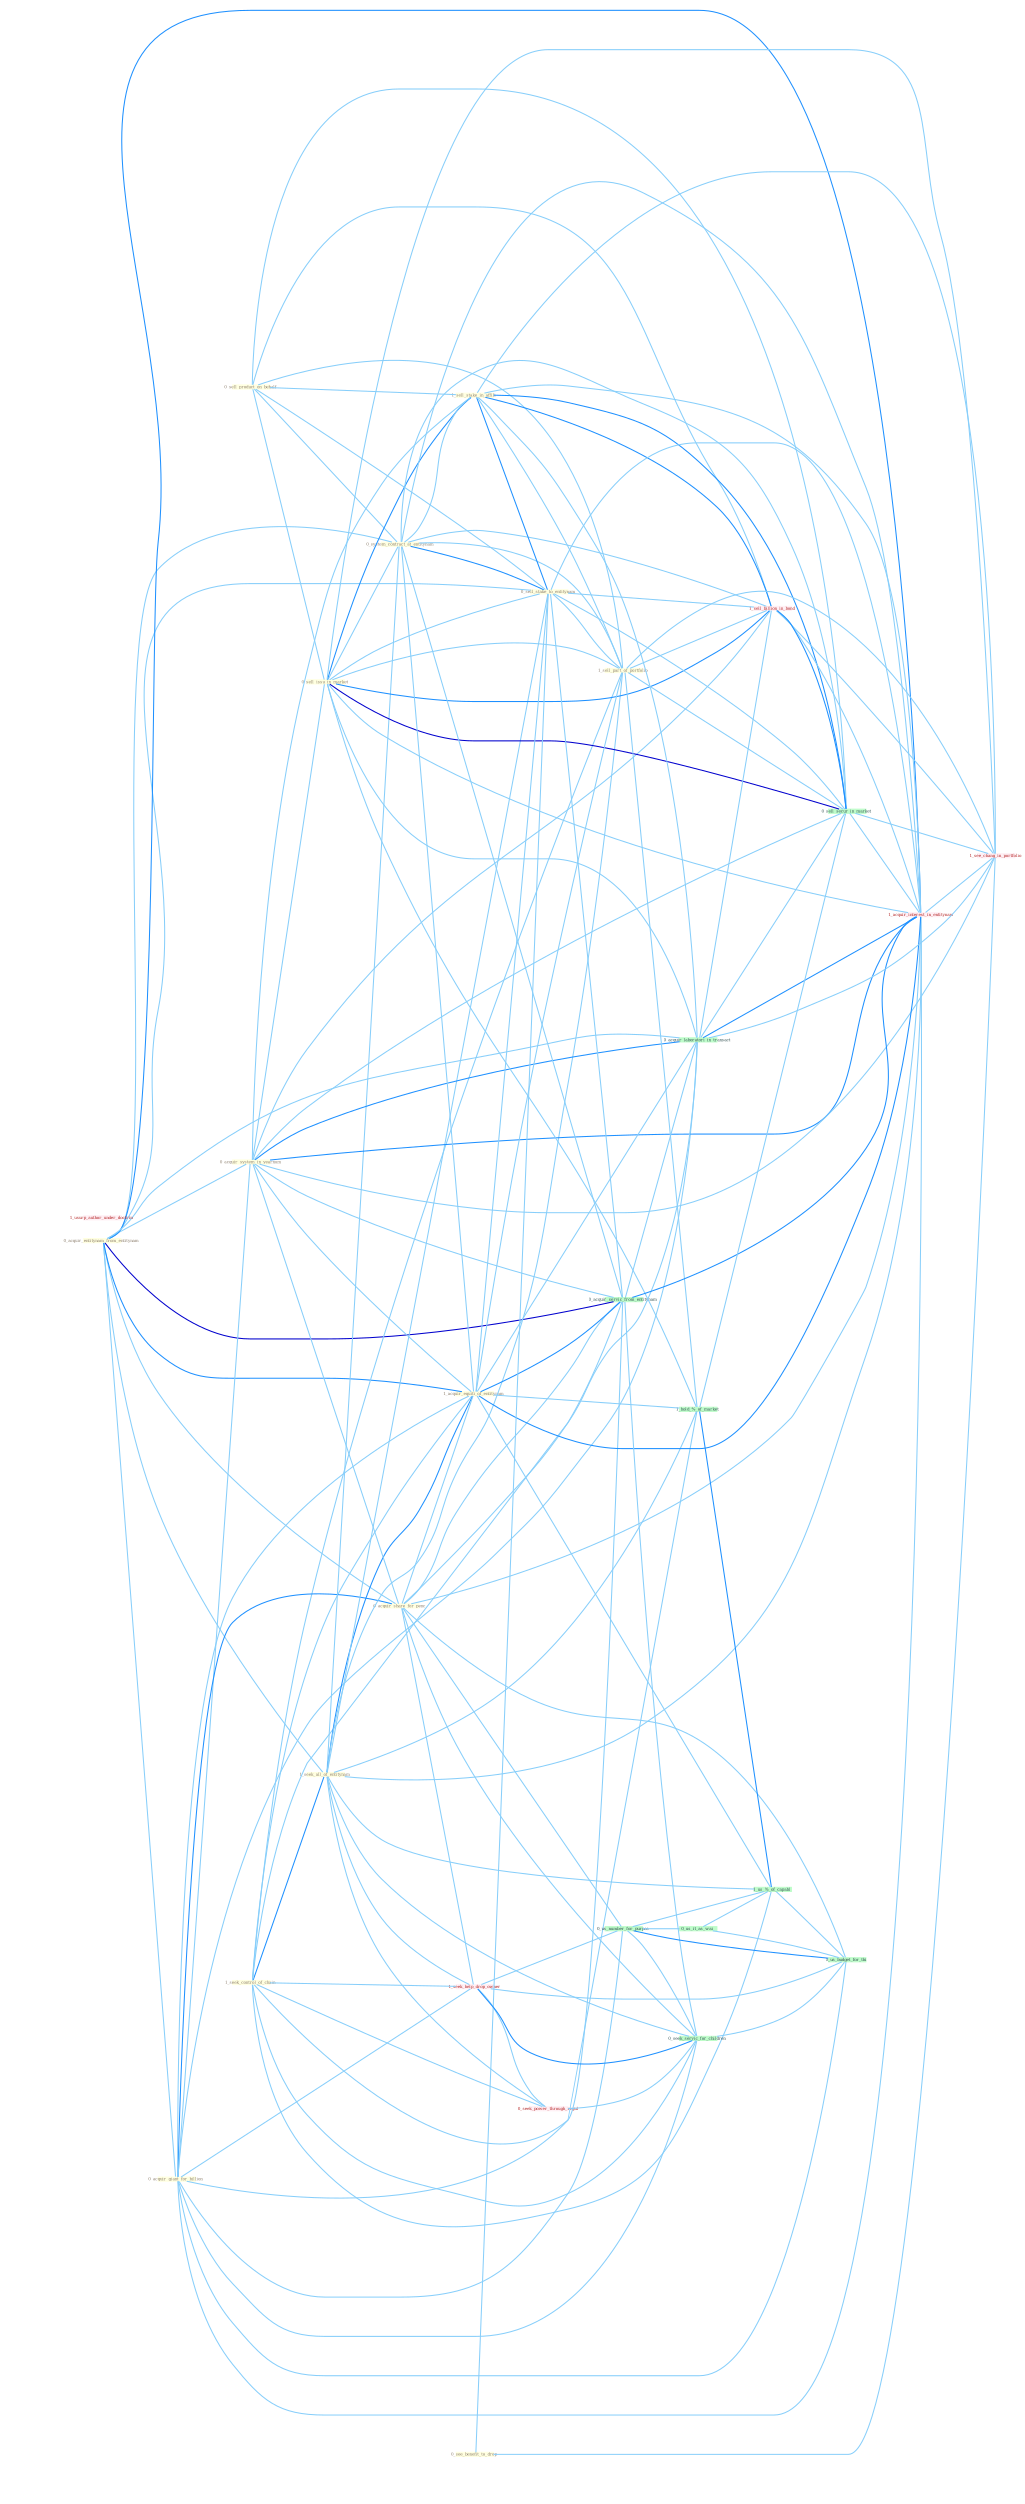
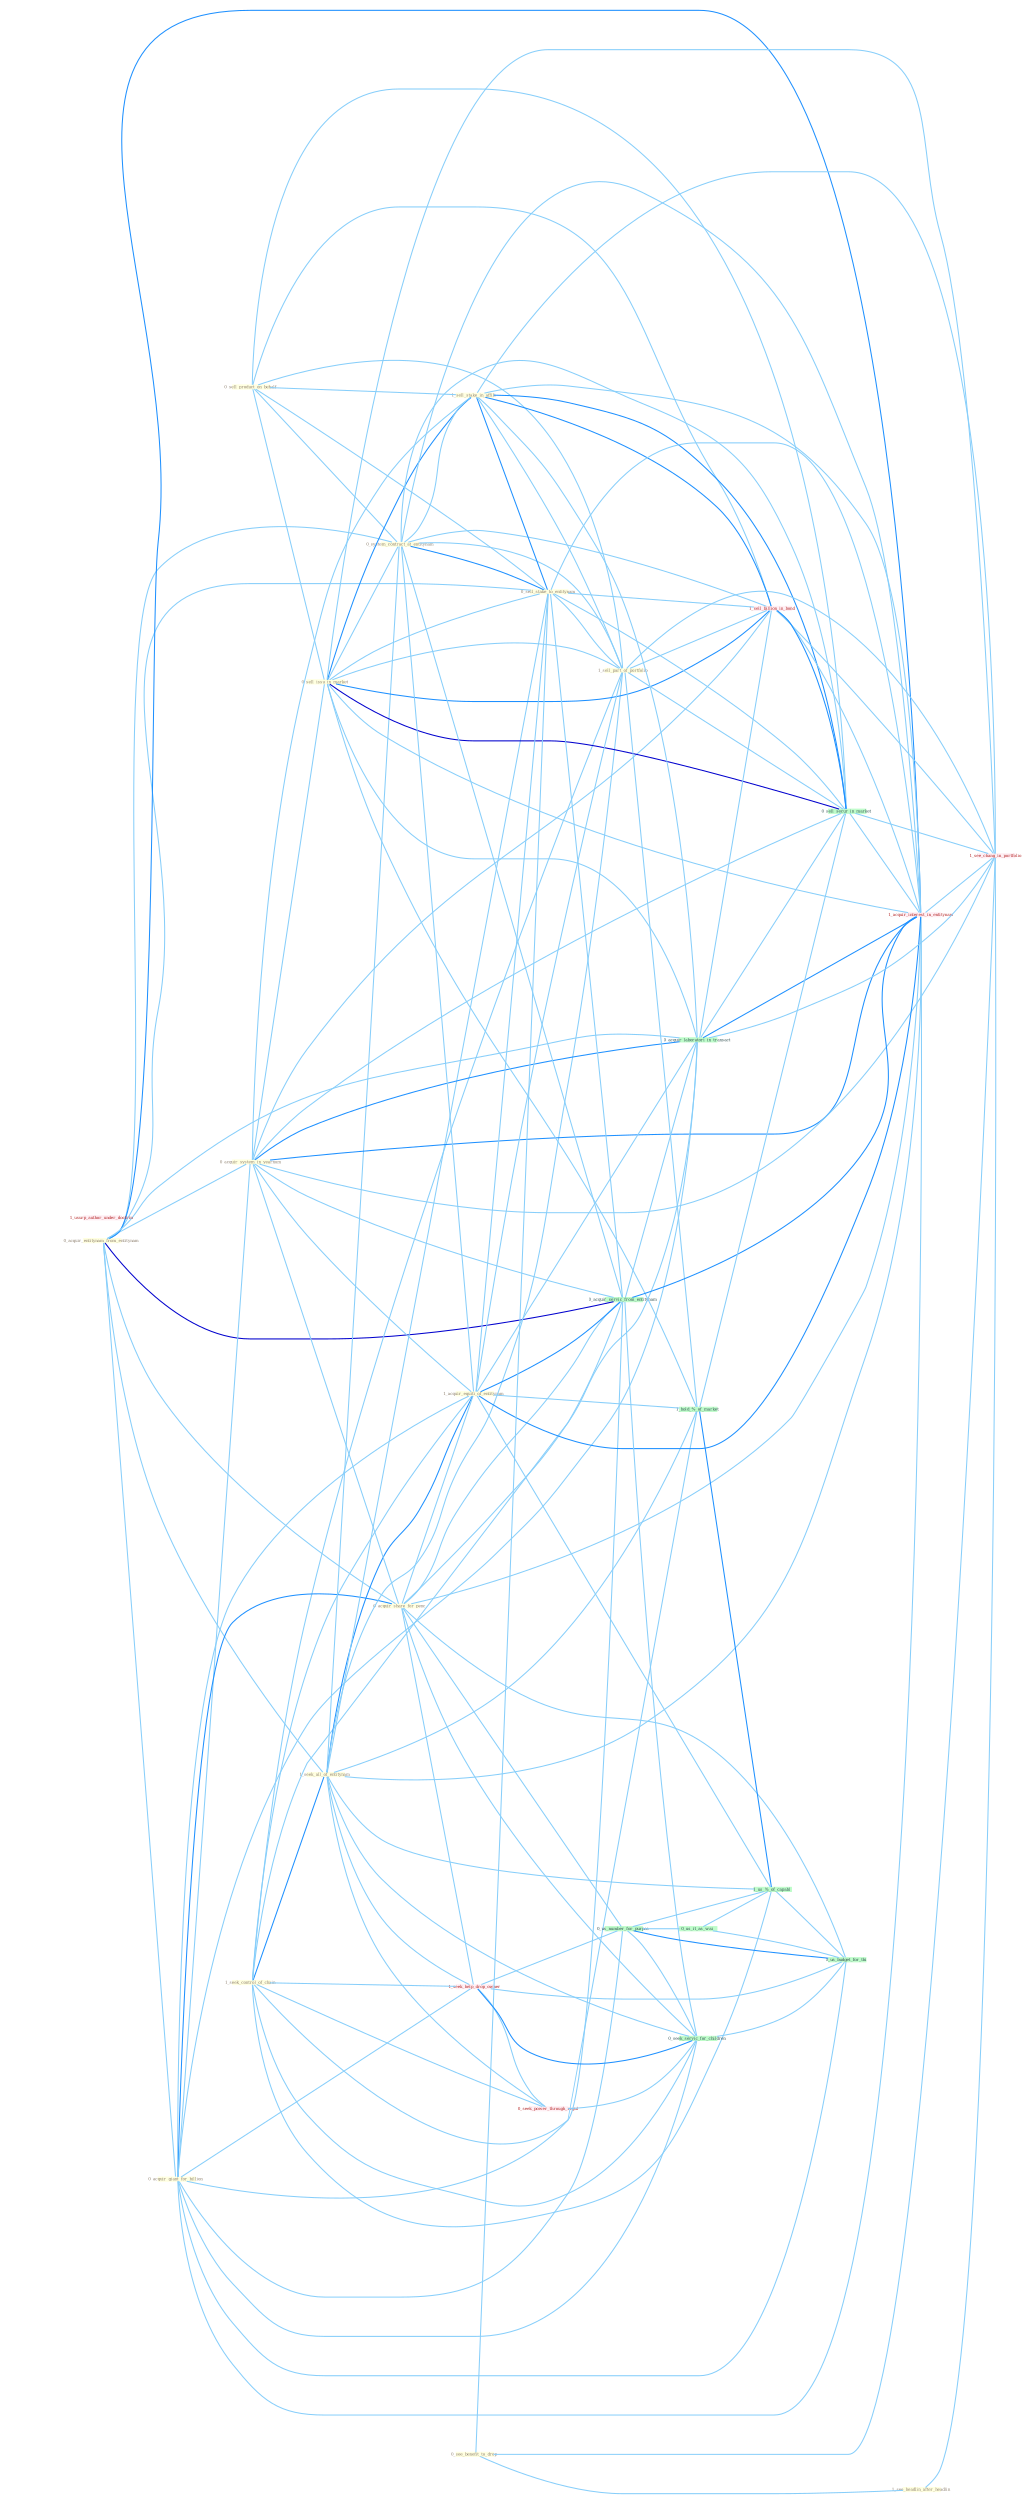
edge "0_acquir_entitynam_from_entitynam" -- "1_acquir_equiti_of_entitynam": removed
node "1_see_headlin_after_headlin": added
